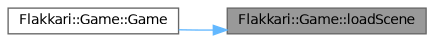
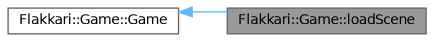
edge "Flakkari::Game::Game" -> "Flakkari::Game::loadScene": reversed
